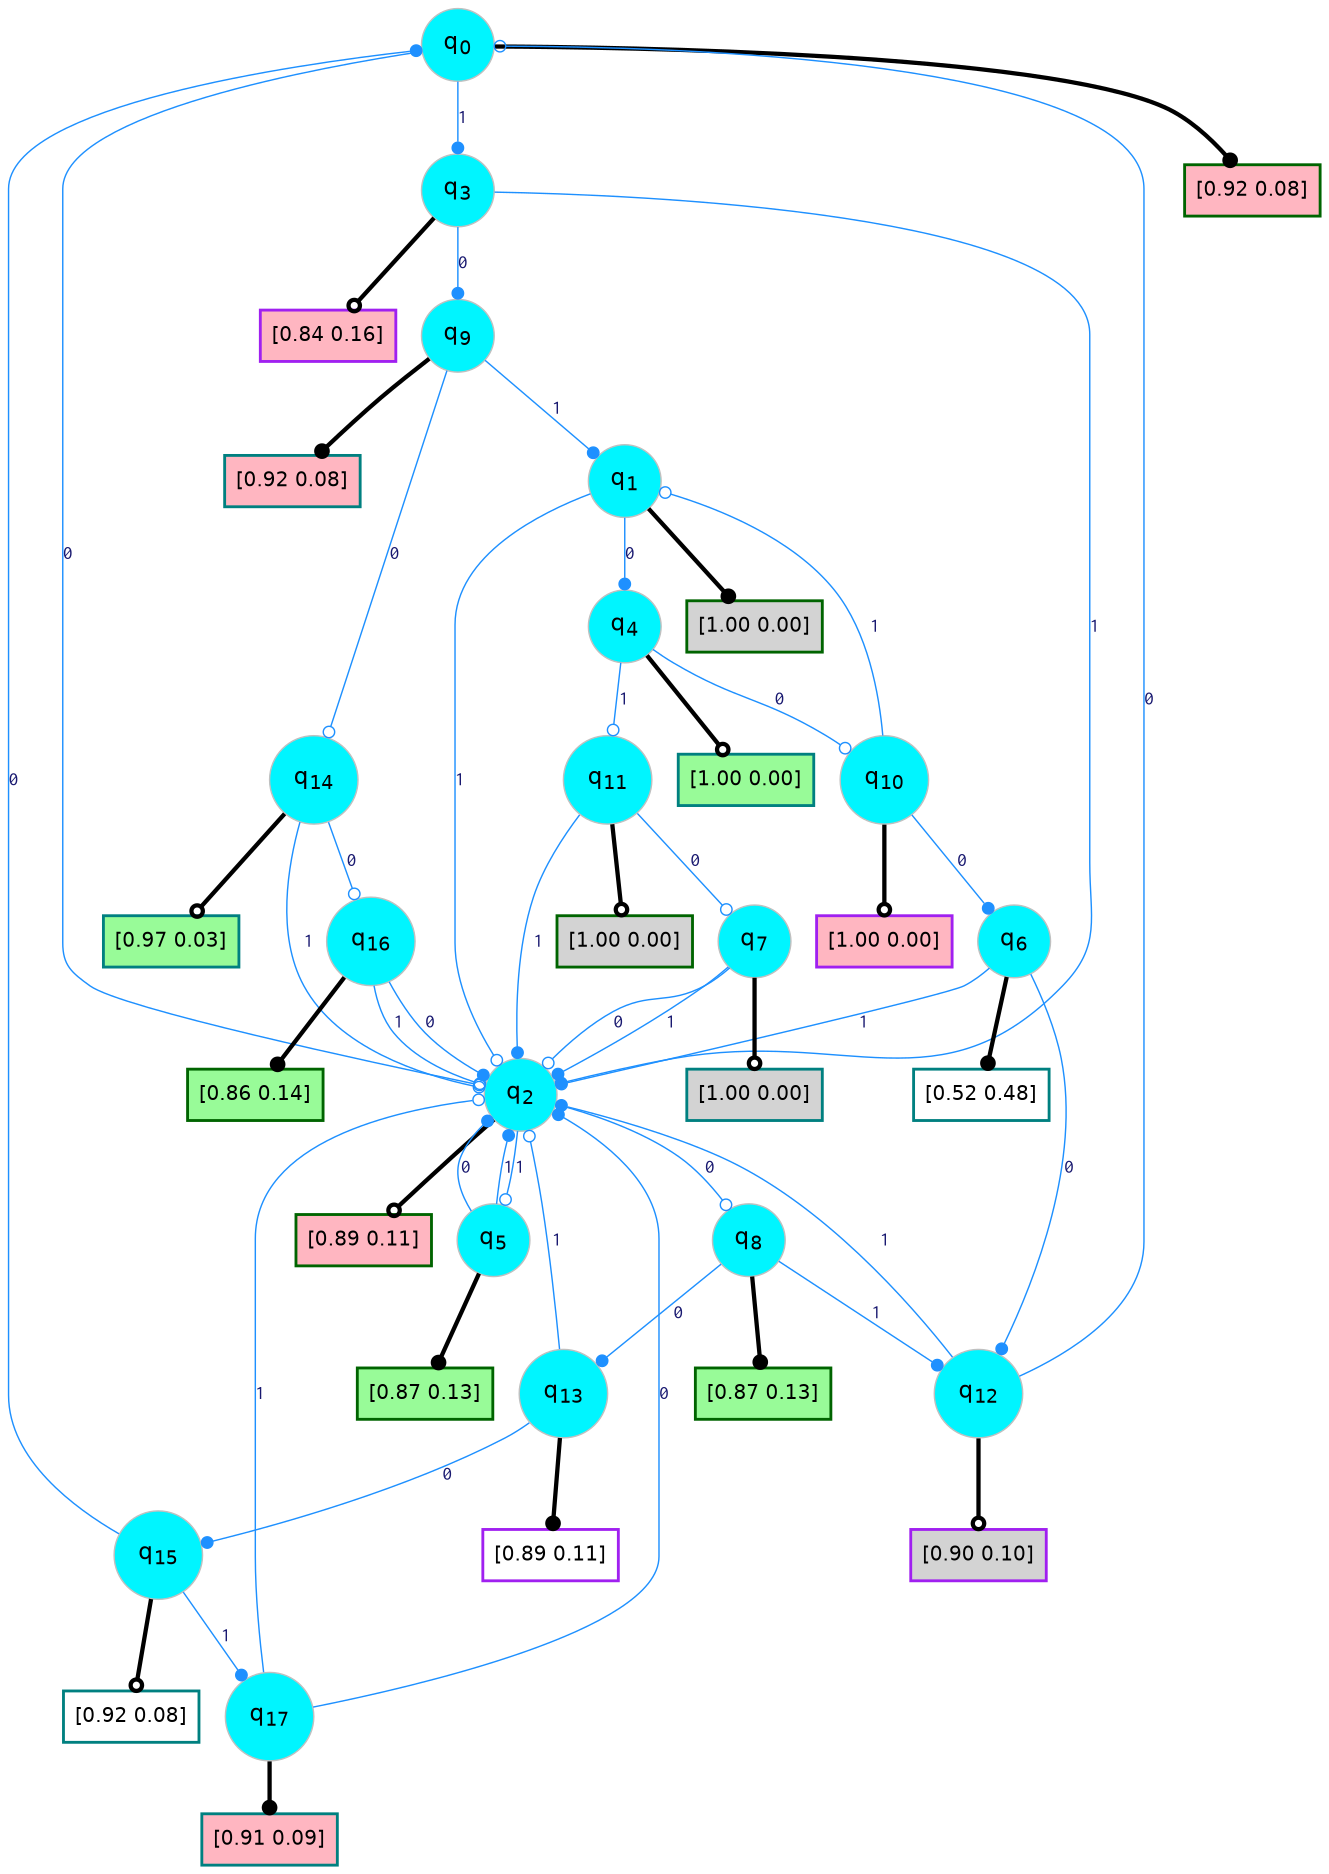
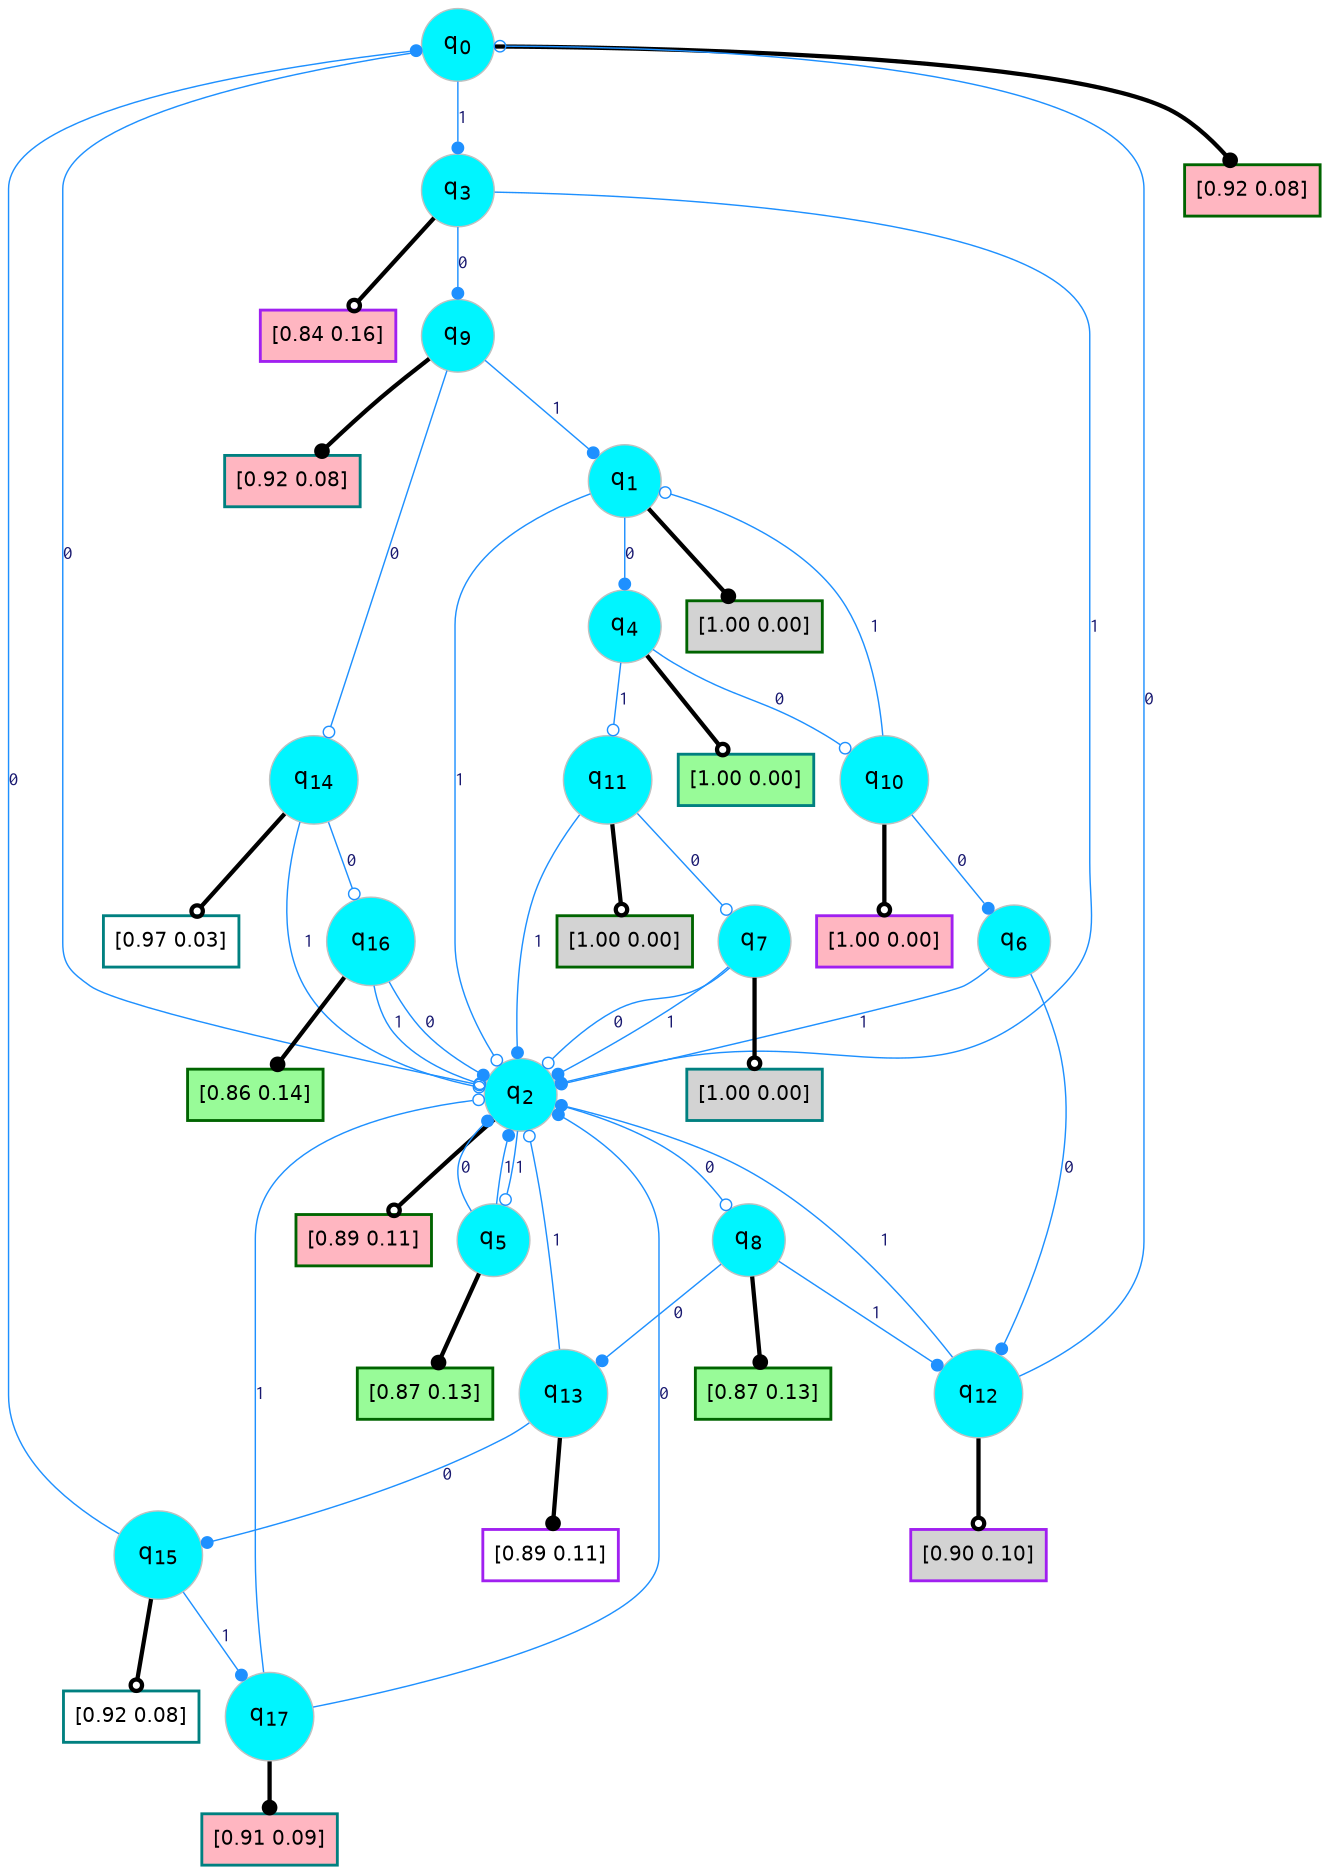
node "[0.97 0.03]": fillcolor palegreen -> white
node "[0.52 0.48]": removed
